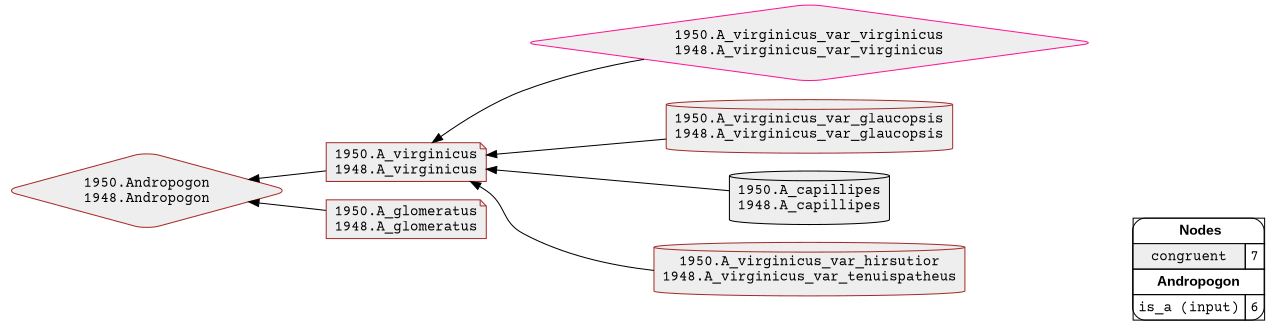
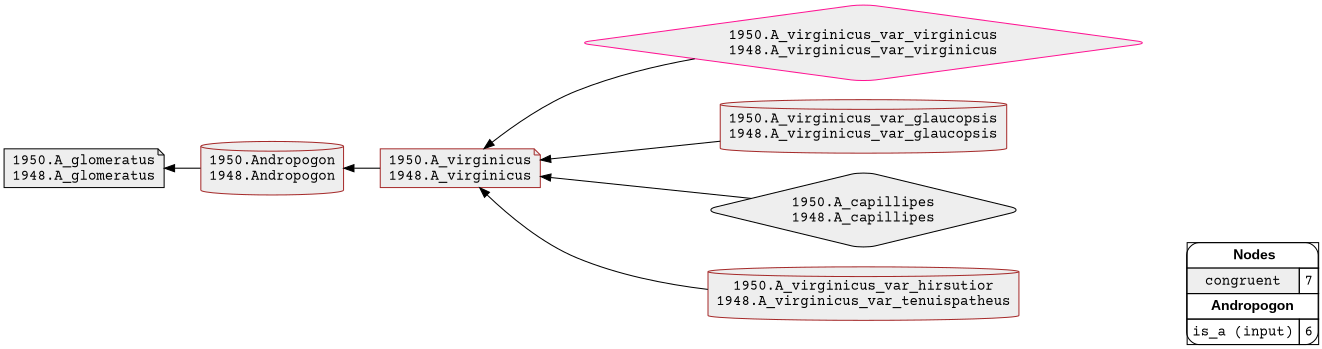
node "1950.Andropogon 1948.Andropogon": shape diamond -> cylinder
node "1950.A_capillipes 1948.A_capillipes": shape cylinder -> diamond
edge "1950.A_glomeratus 1948.A_glomeratus" -> "1950.Andropogon 1948.Andropogon": reversed
node "1950.A_glomeratus 1948.A_glomeratus": color brown -> black
